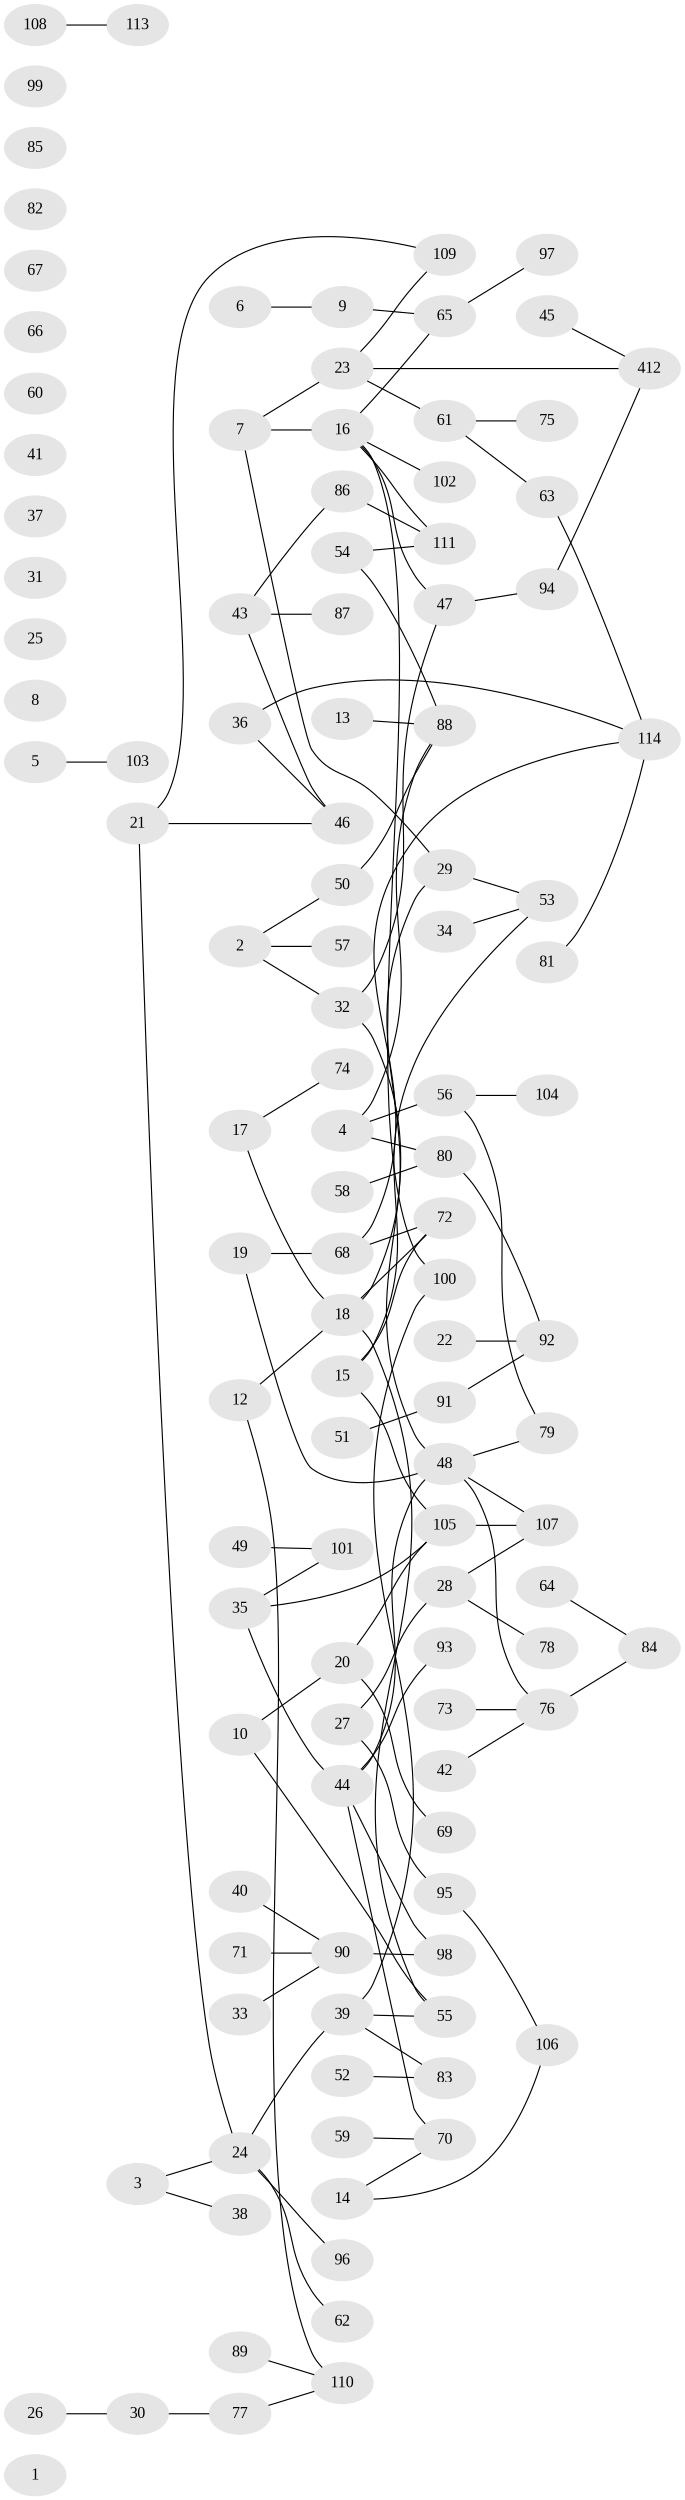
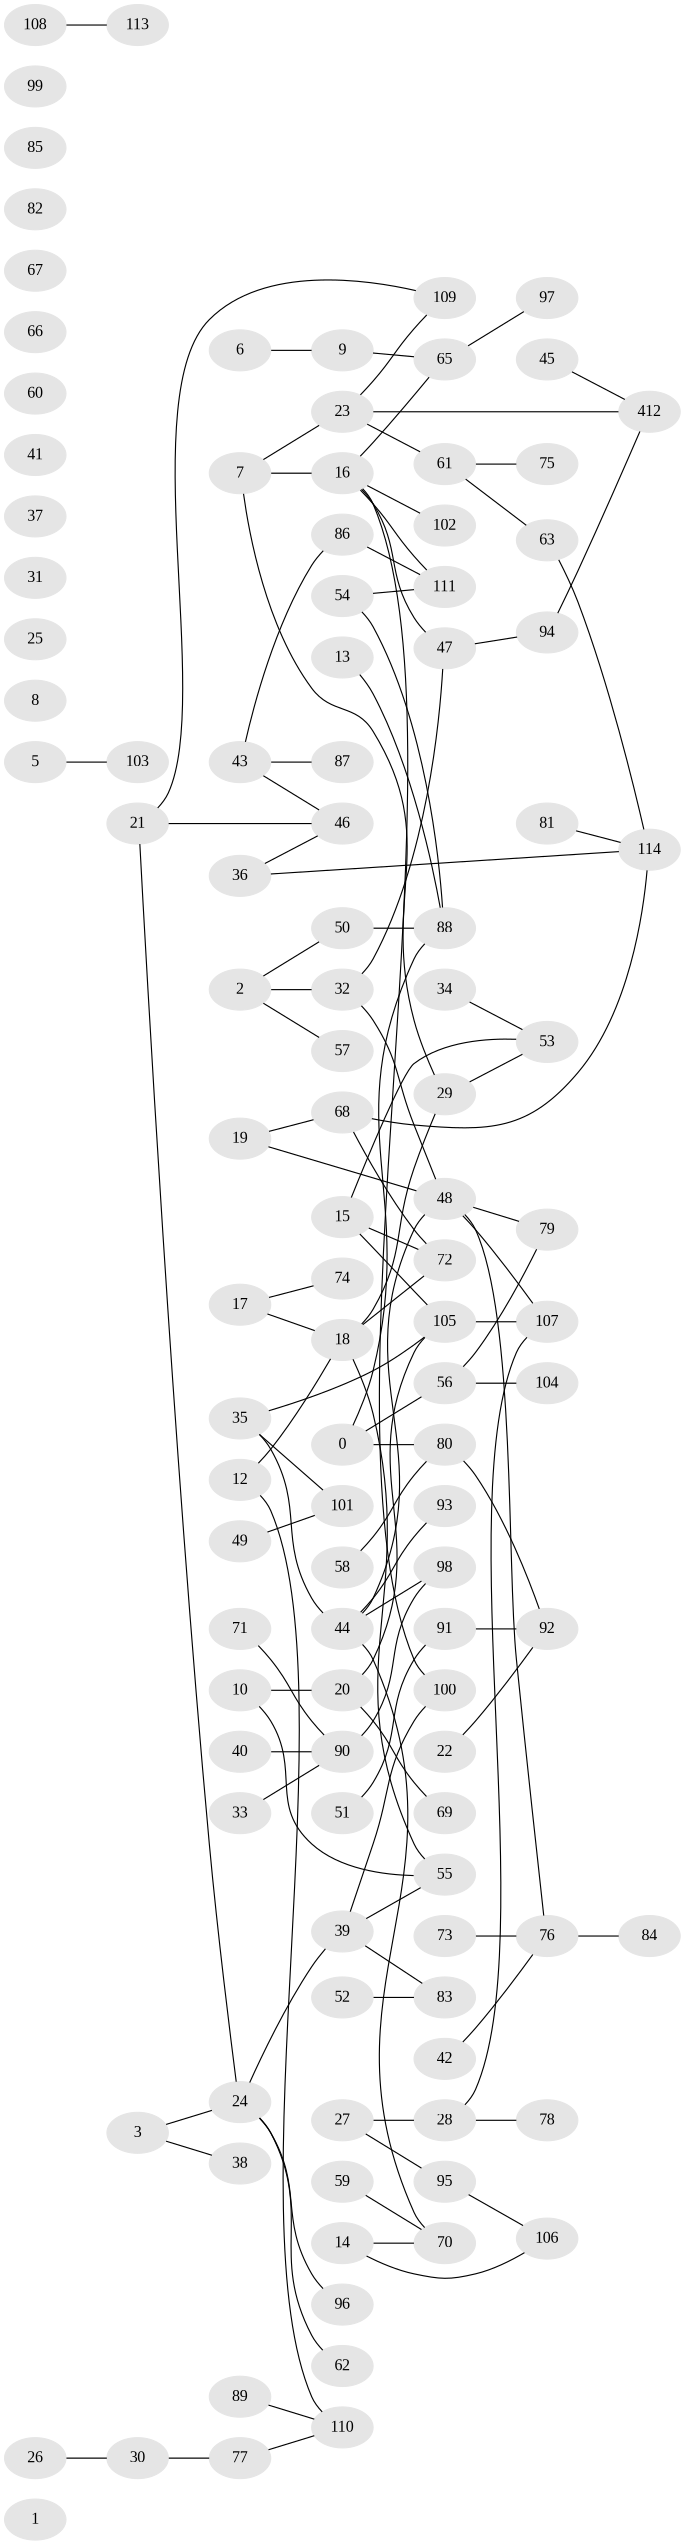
node "4": label "4" -> "0"
node "64": removed
